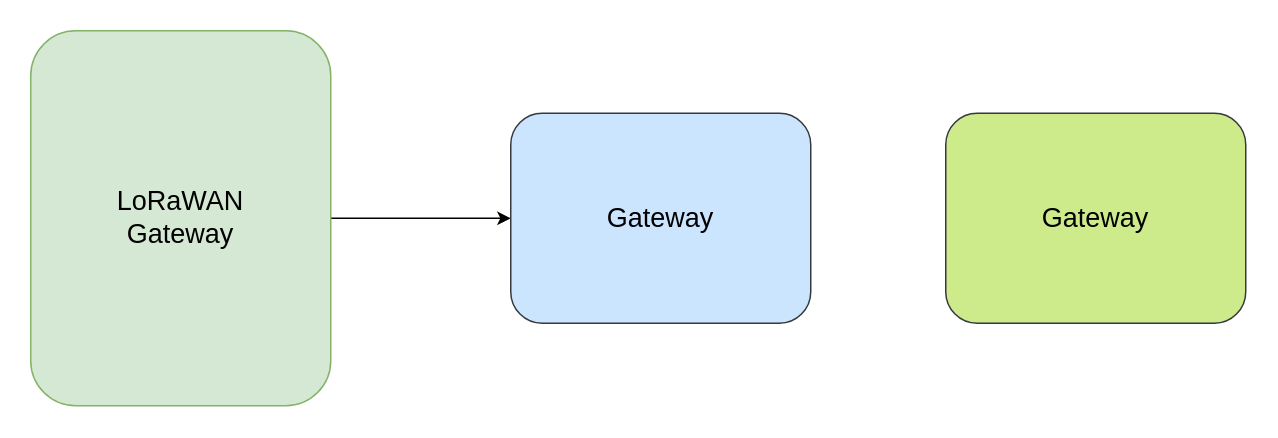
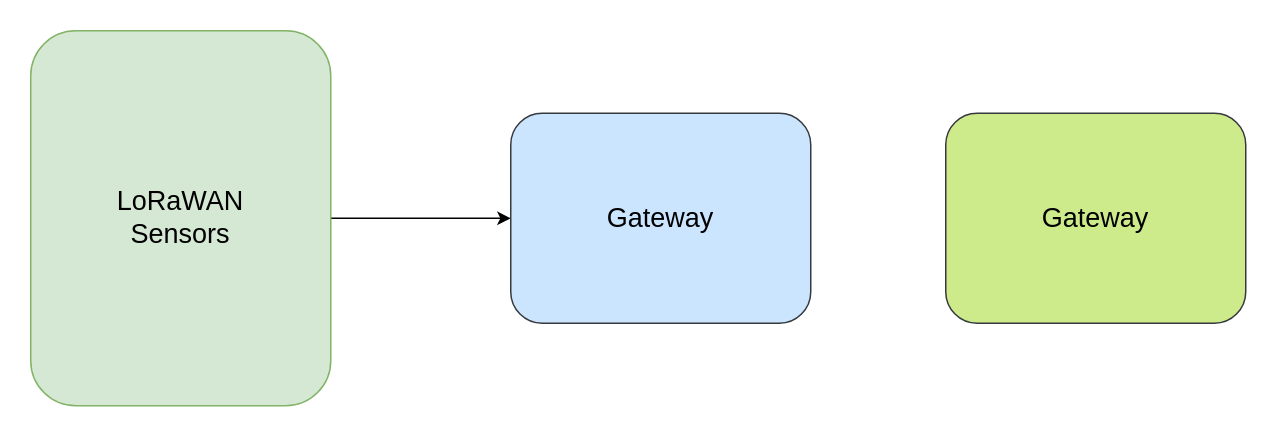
node "LoRaWAN Gateway": label "LoRaWAN Gateway" -> "LoRaWAN Sensors"
